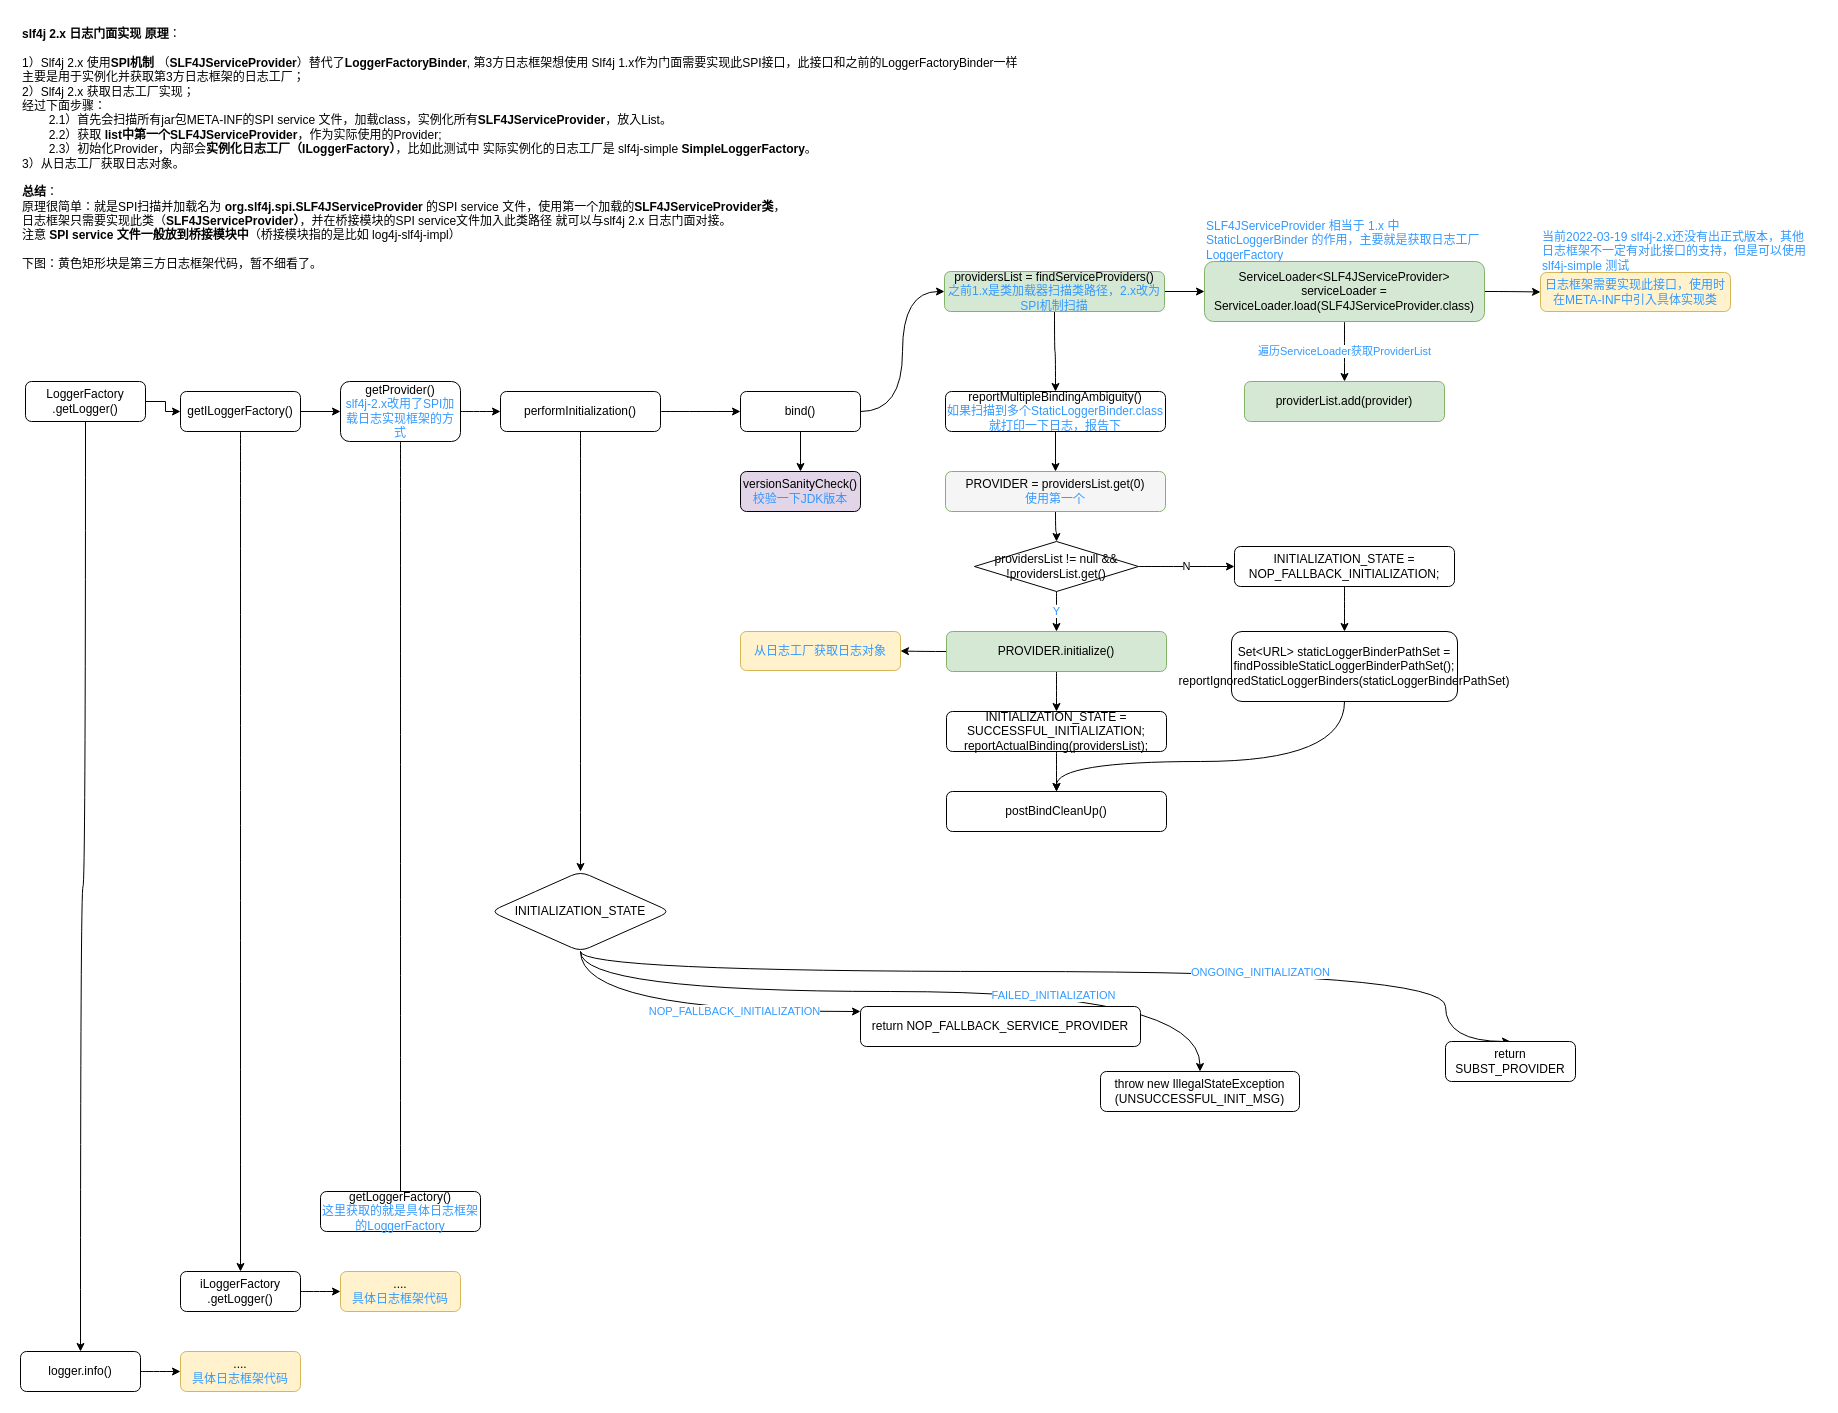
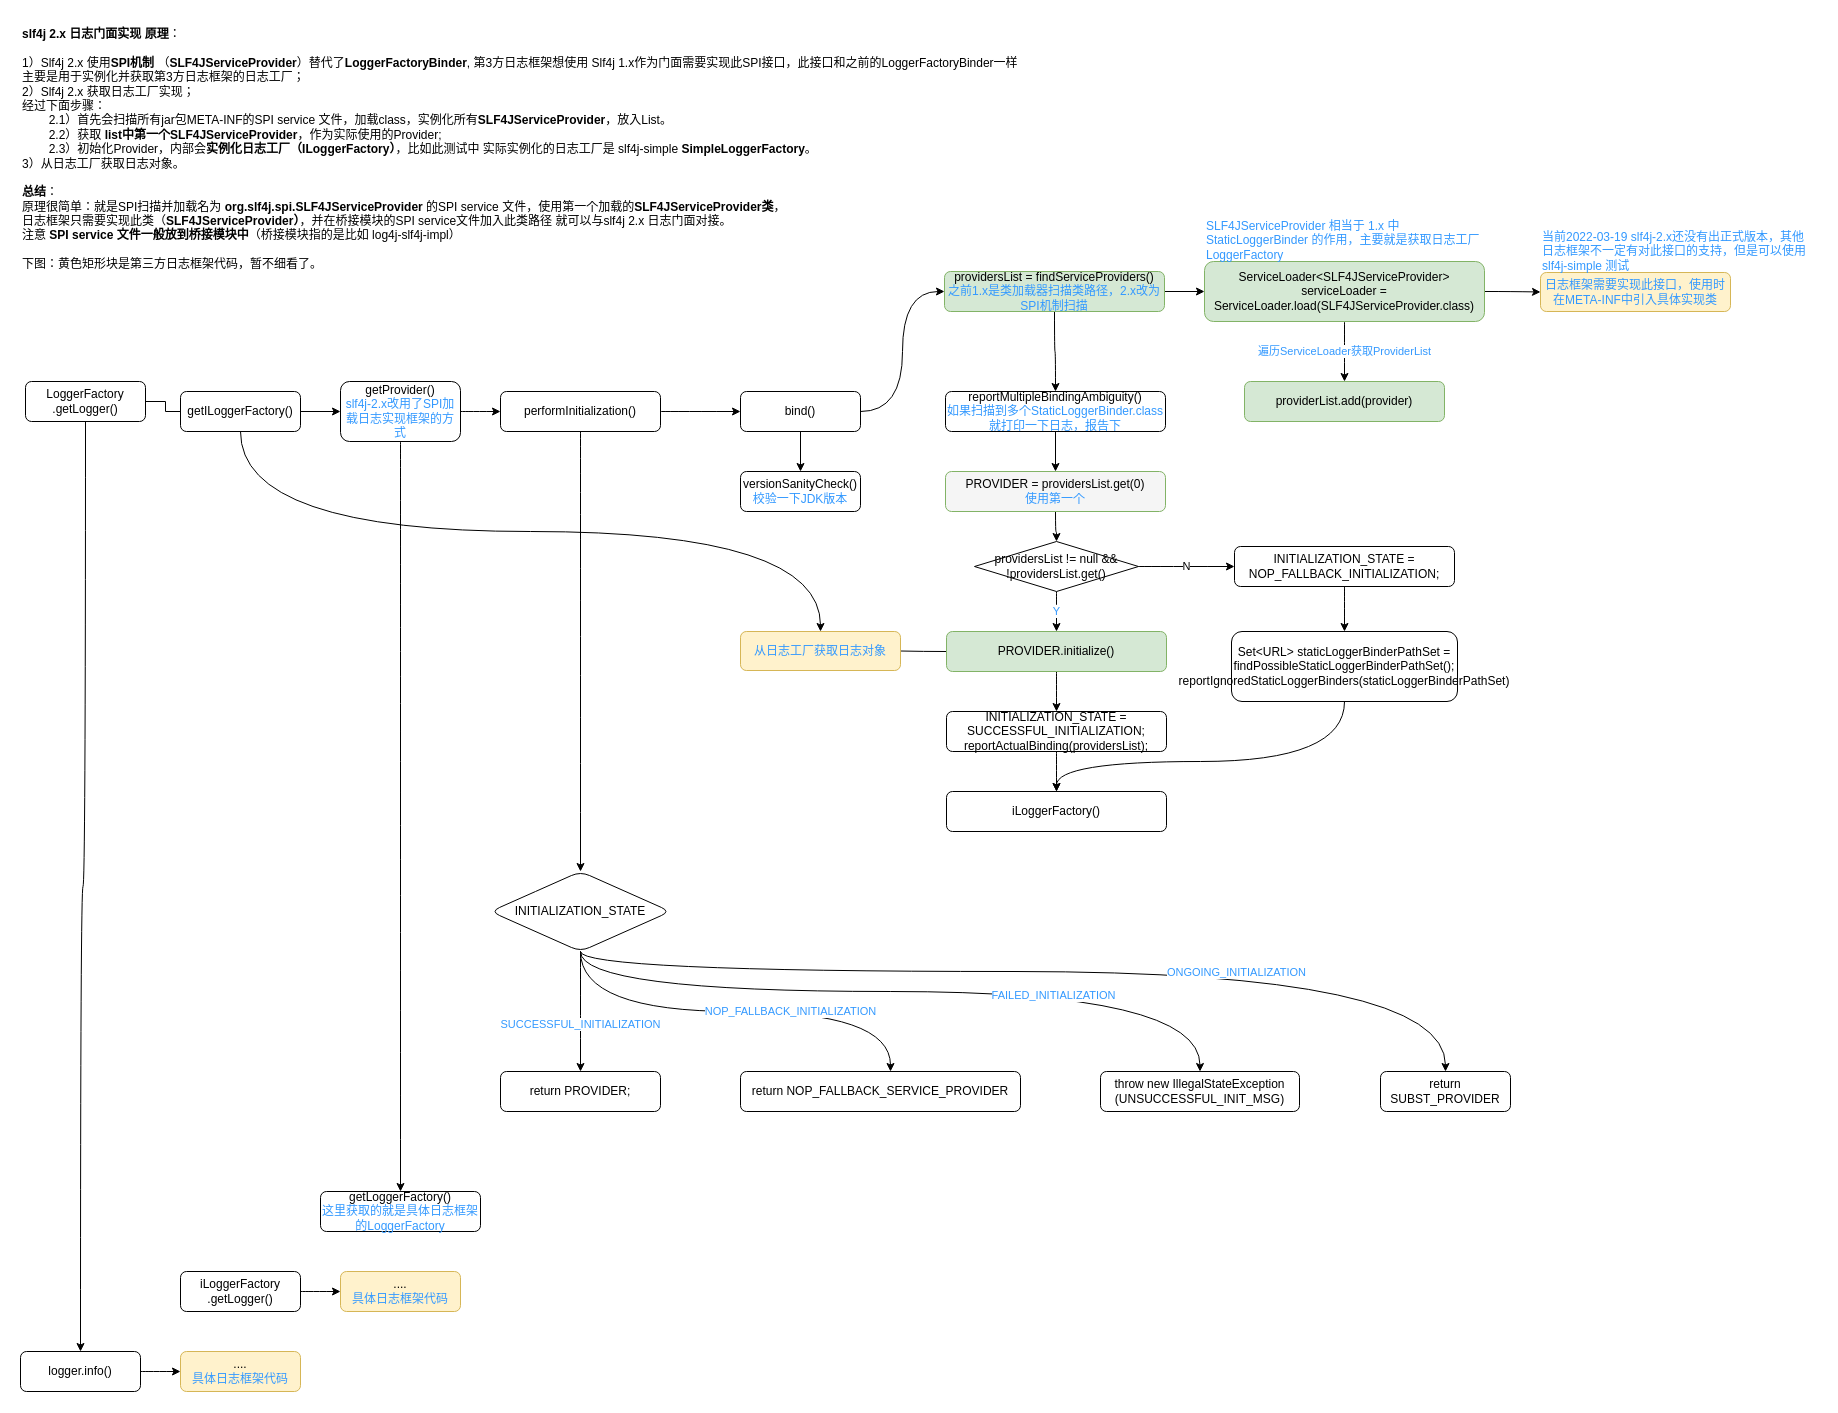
edge "LoggerFactory .getLogger()" -> "getILoggerFactory()": arrowhead classic -> none
node "versionSanityCheck() 校验一下JDK版本": fillcolor #e1d5e7 -> #ffffff
edge "PROVIDER.initialize()" -> "从日志工厂获取日志对象": arrowhead classic -> none
node "postBindCleanUp()": label "postBindCleanUp()" -> "iLoggerFactory()"
edge "getILoggerFactory()" -> "iLoggerFactory .getLogger()": now "getILoggerFactory()" -> "从日志工厂获取日志对象"
edge "INITIALIZATION_STATE" -> "return PROVIDER;": added, label "SUCCESSFUL_INITIALIZATION"
node "return NOP_FALLBACK_SERVICE_PROVIDER": moved (1001, 1027) -> (881, 1092)
node "return SUBST_PROVIDER": moved (1511, 1062) -> (1446, 1092)
node "return PROVIDER;": added
edge "getProvider() slf4j-2.x改用了SPI加载日志实现框架的方式" -- "getLoggerFactory() 这里获取的就是具体日志框架的LoggerFactory": arrowhead none -> classic
